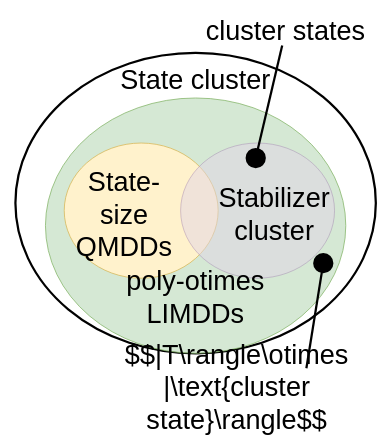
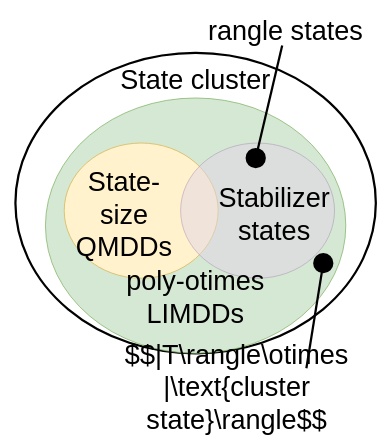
node "cluster states": label "cluster states" -> "rangle states"
node "Stabilizer cluster": label "Stabilizer cluster" -> "Stabilizer states"
